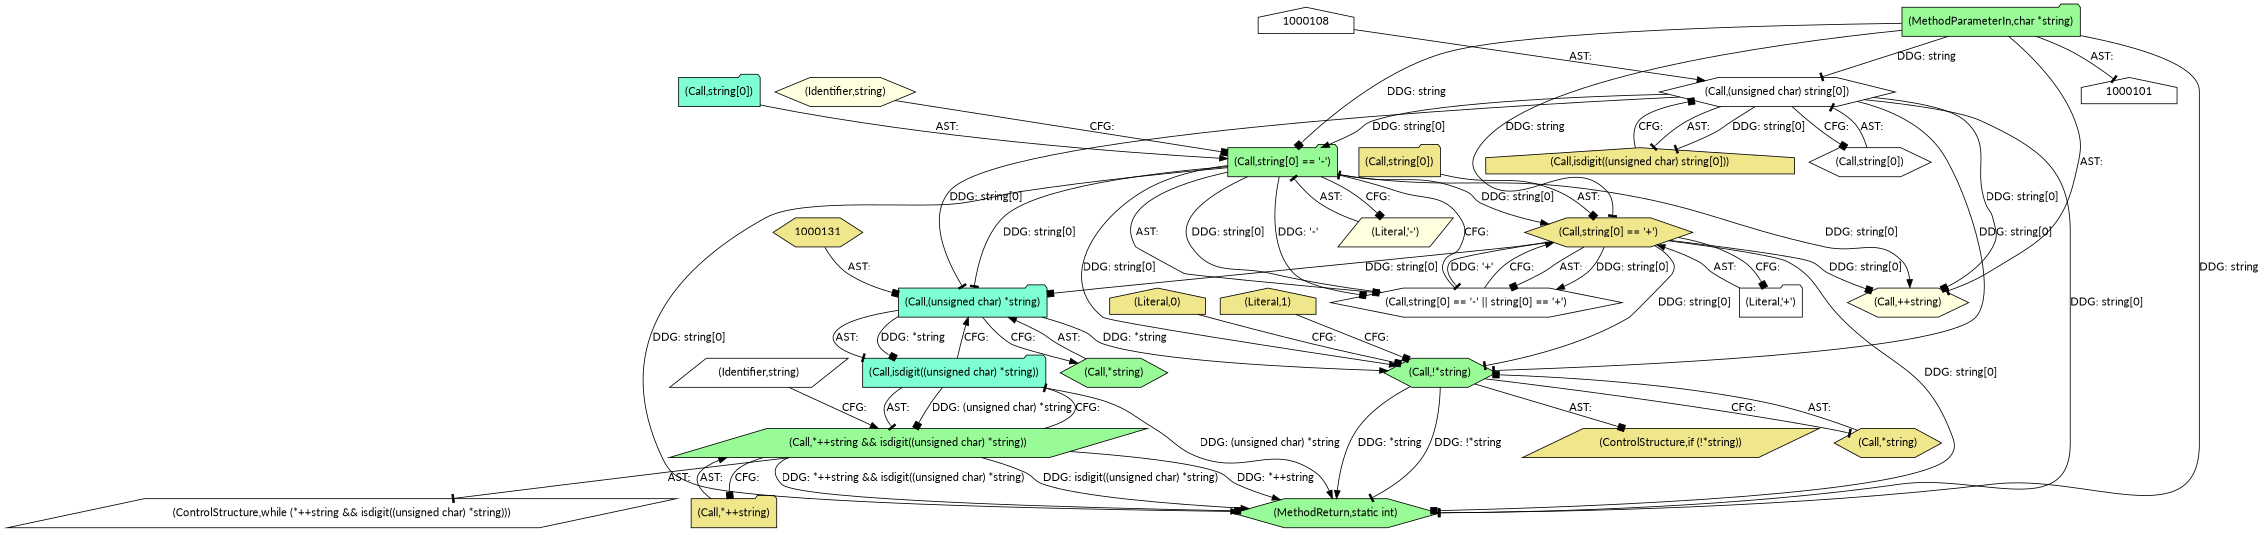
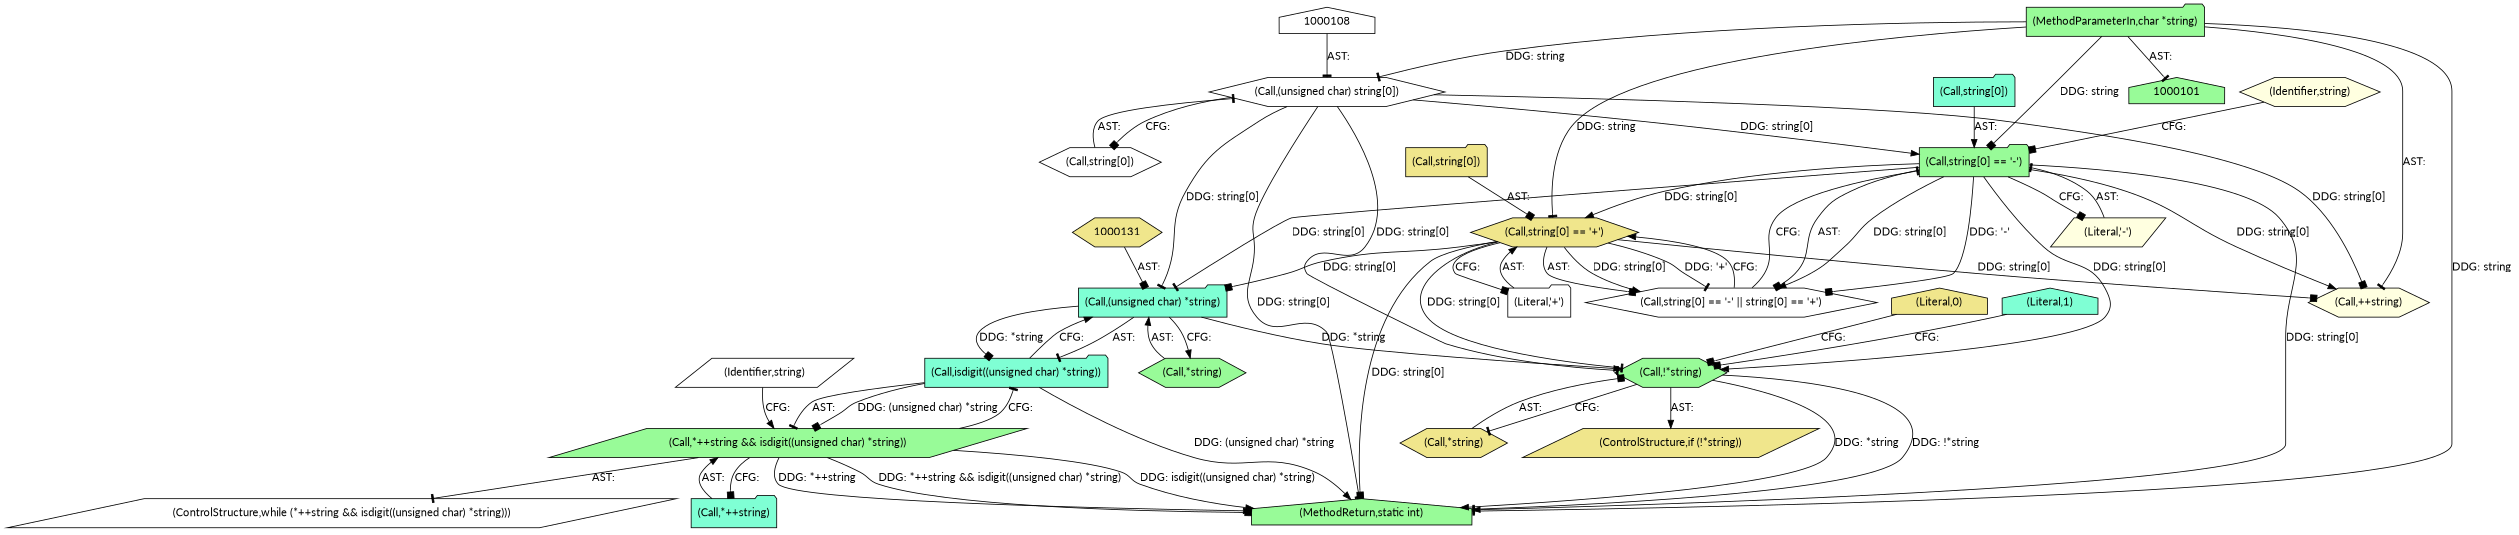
edge "1000108" -> "(Call,(unsigned char) string[0])": arrowhead normal -> tee
node "1000101": fillcolor white -> palegreen
node "(Call,isdigit((unsigned char) string[0]))": removed
node "(Literal,1)": fillcolor khaki -> aquamarine
edge "(Call,!*string)" -> "(ControlStructure,if (!*string))": arrowhead box -> normal
node "(Call,*++string)": fillcolor khaki -> aquamarine
node "(MethodReturn,static int)": shape hexagon -> house
